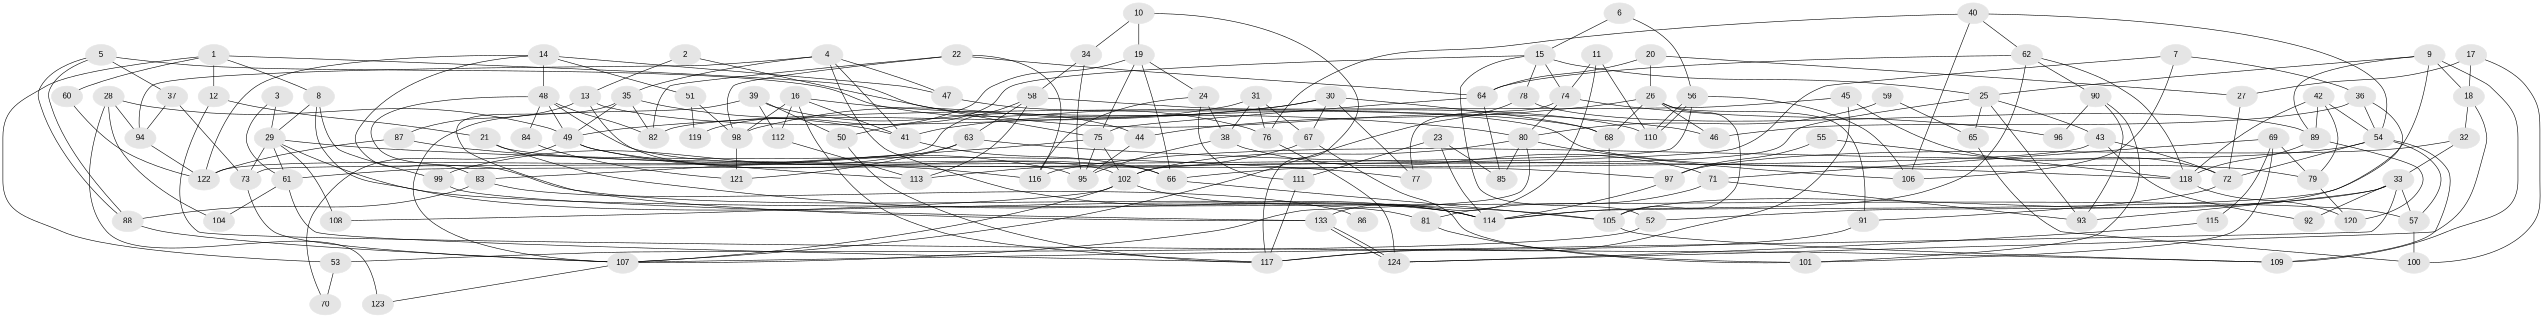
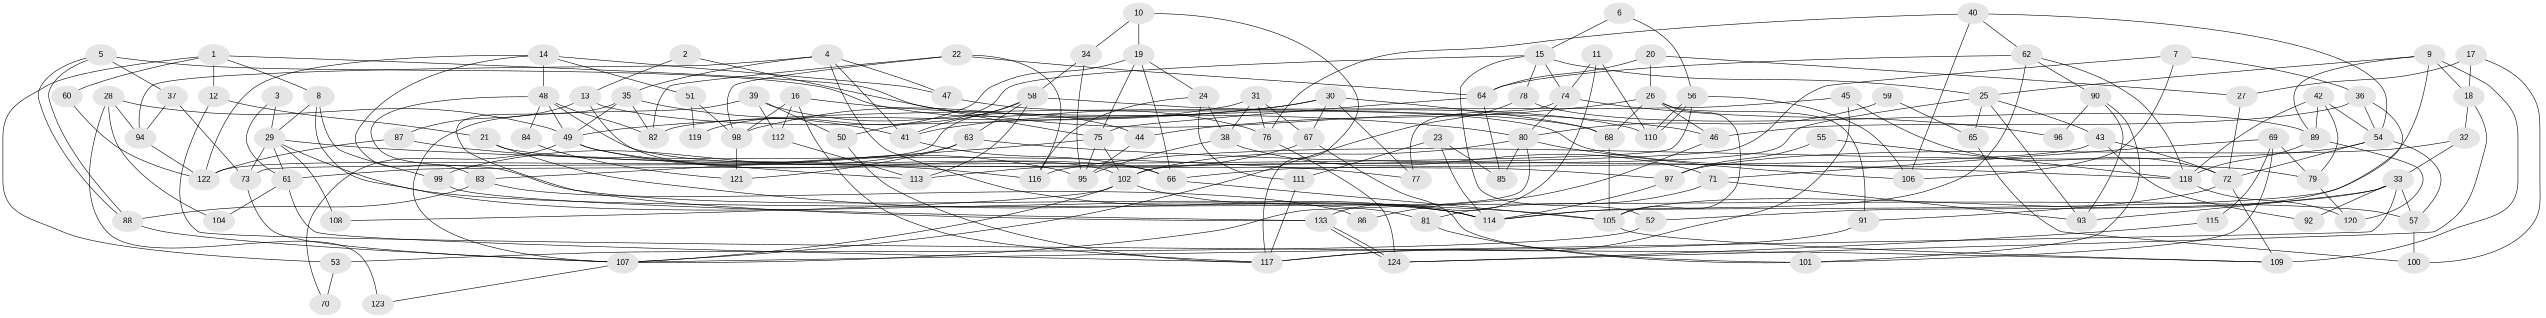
edge "16" -- "41": now "58" -- "41"
edge "46" -- "86": added
edge "54" -- "109": now "72" -- "109"
